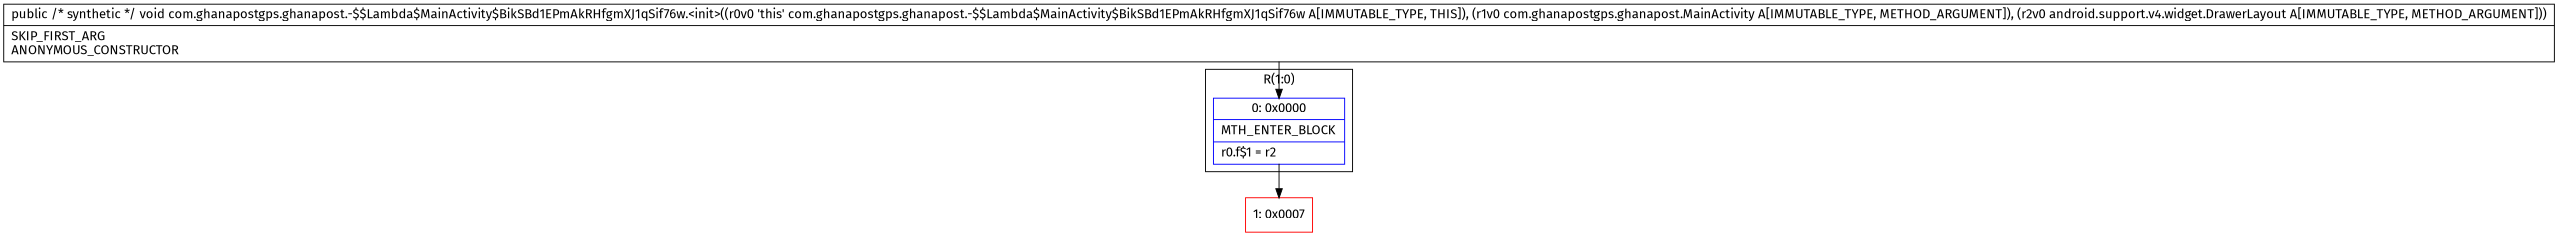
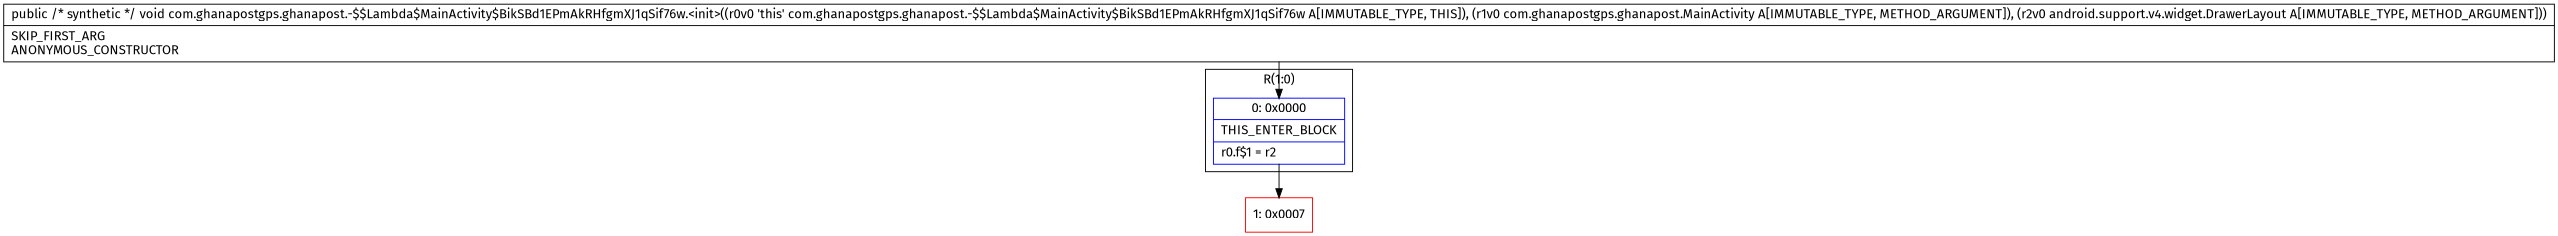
node "0: 0x0000": text "MTH_ENTER_BLOCK" -> "THIS_ENTER_BLOCK"
